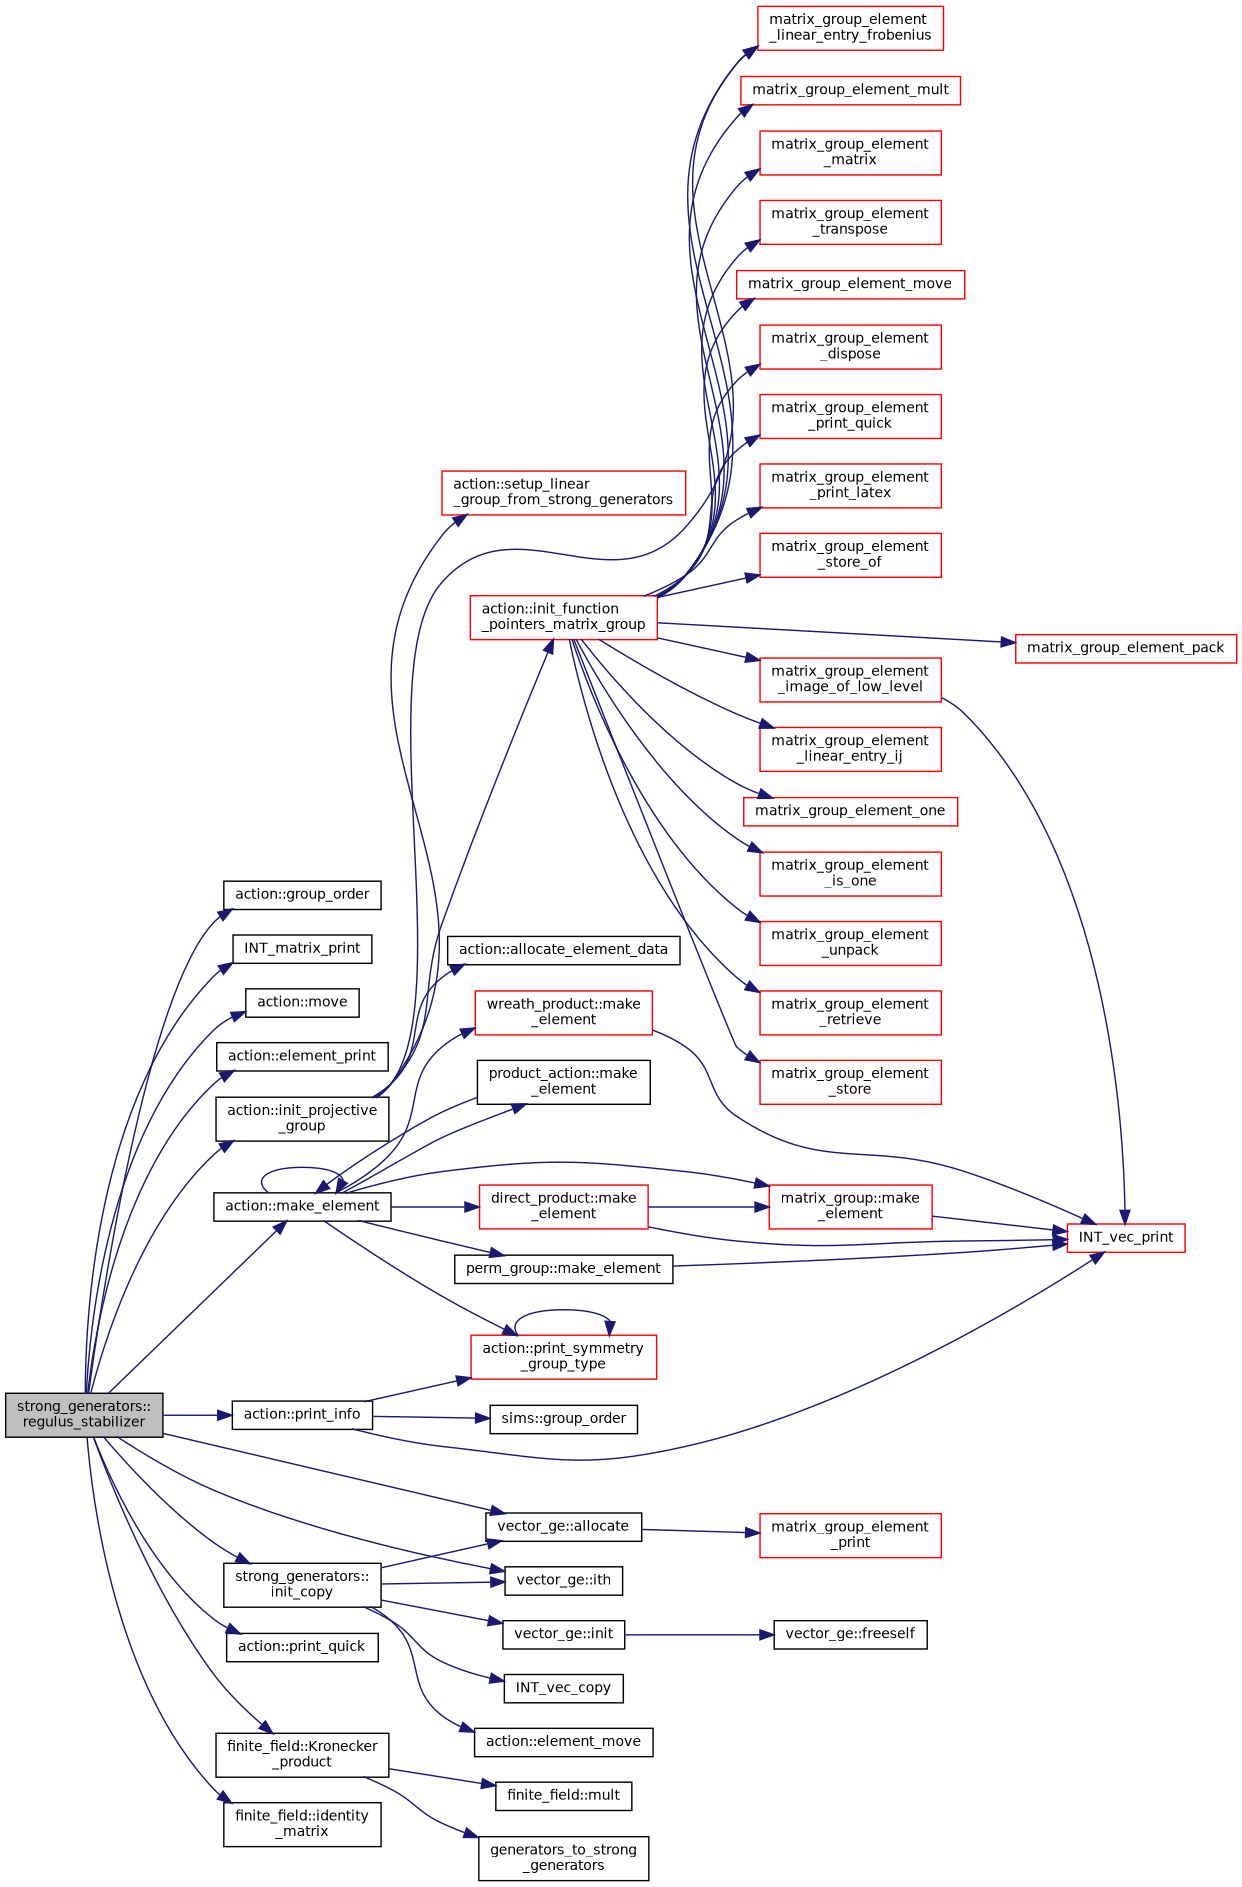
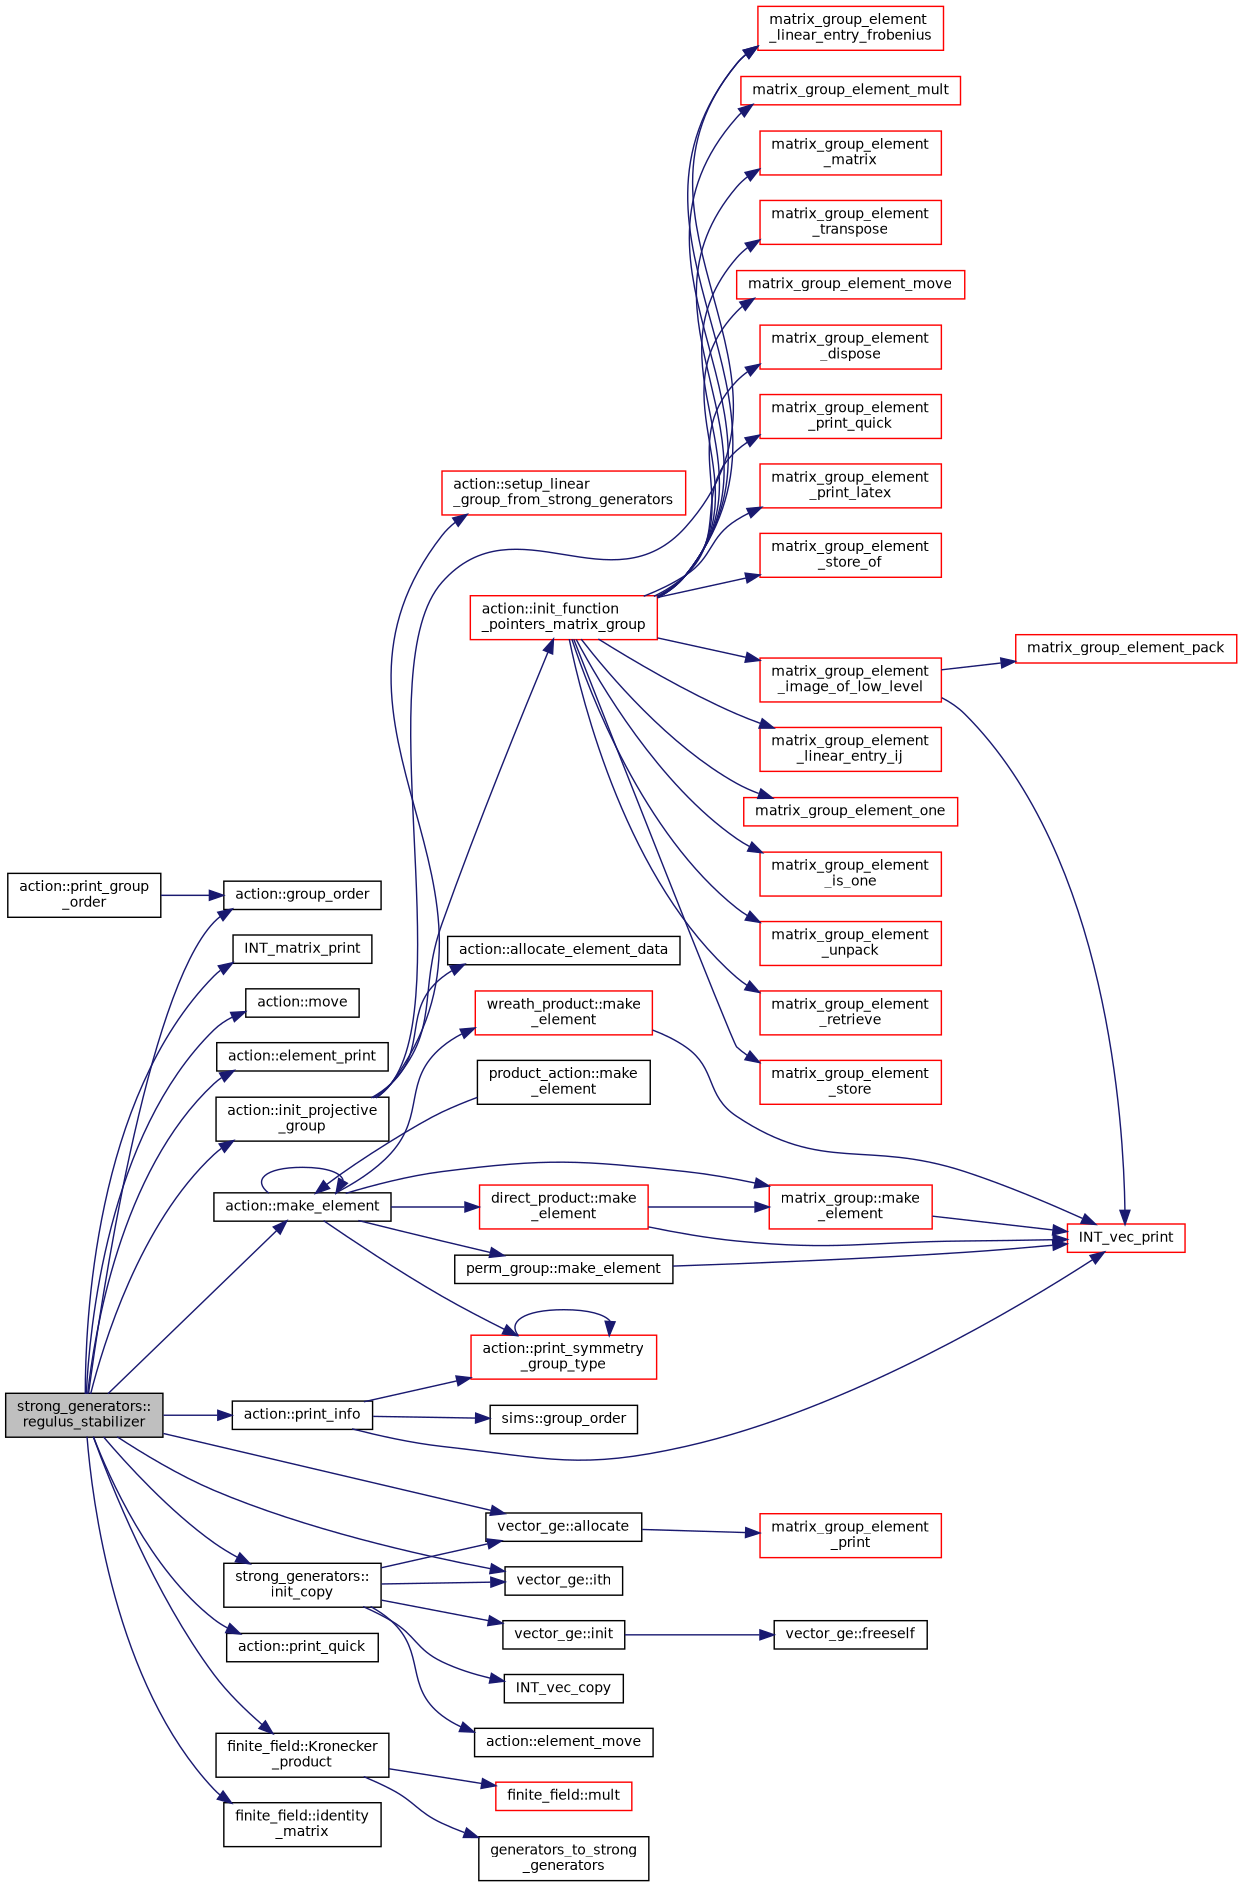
edge "action::init_function _pointers_matrix_group" -> "matrix_group_element_pack": now "matrix_group_element _image_of_low_level" -> "matrix_group_element_pack"
node "action::print_group _order": added
edge "action::make_element" -> "product_action::make _element": removed
node "finite_field::mult": color black -> red
